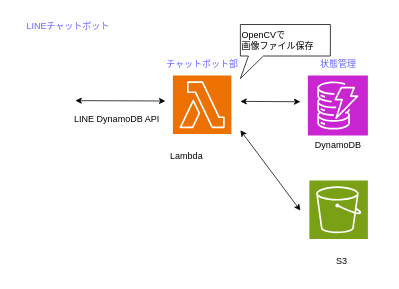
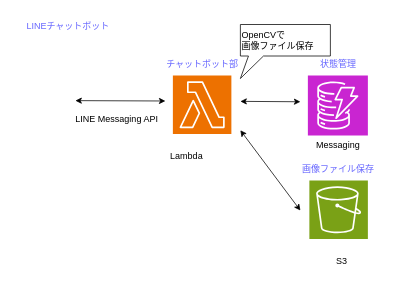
node "LINE DynamoDB API": label "LINE DynamoDB API" -> "LINE Messaging API"
node "DynamoDB": label "DynamoDB" -> "Messaging"
node "画像ファイル保存": added
